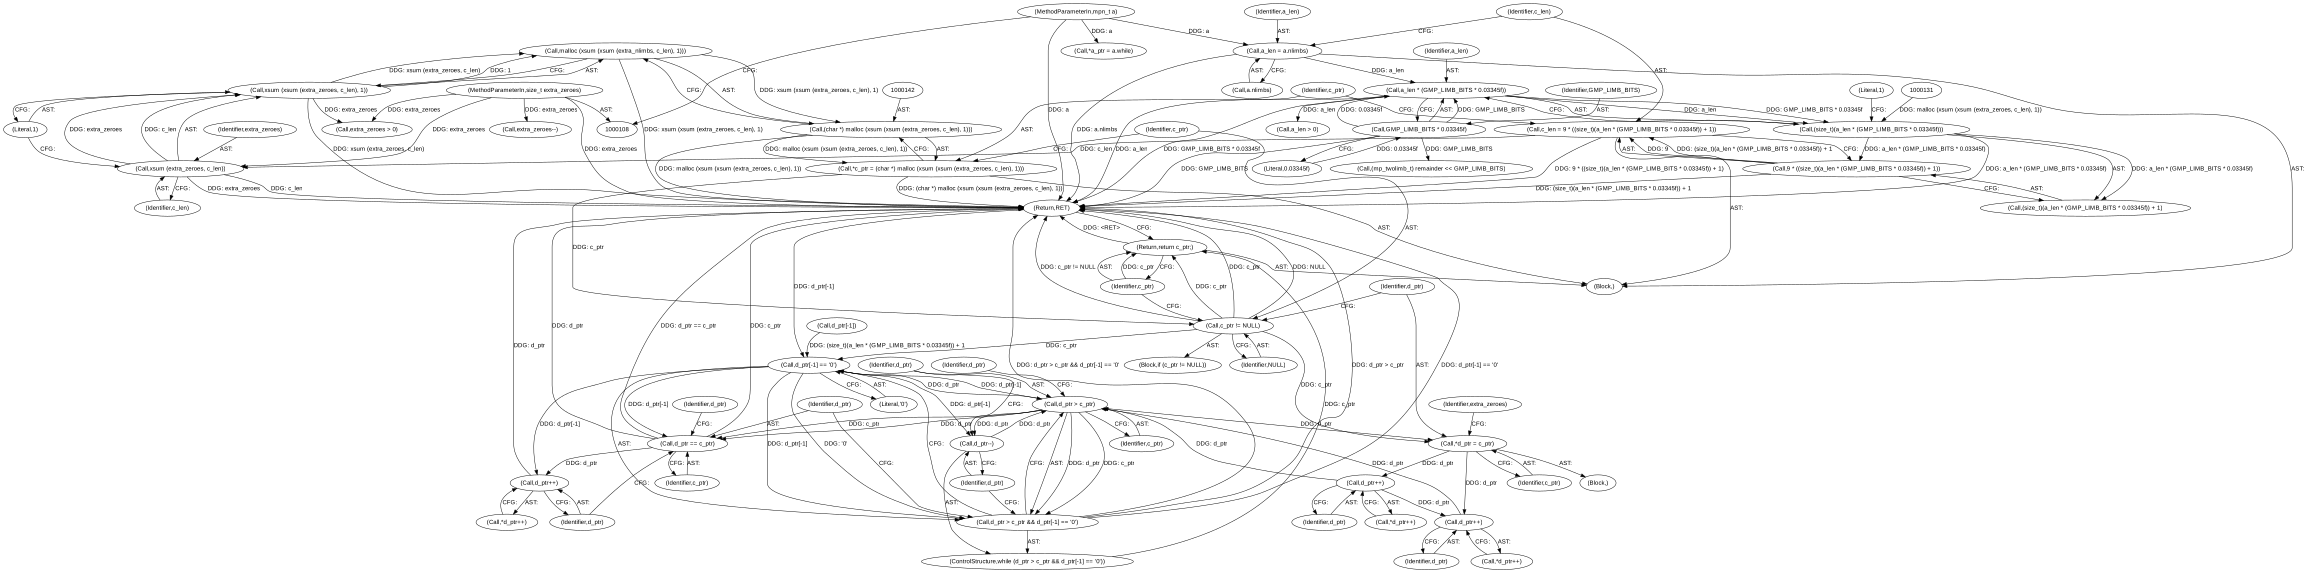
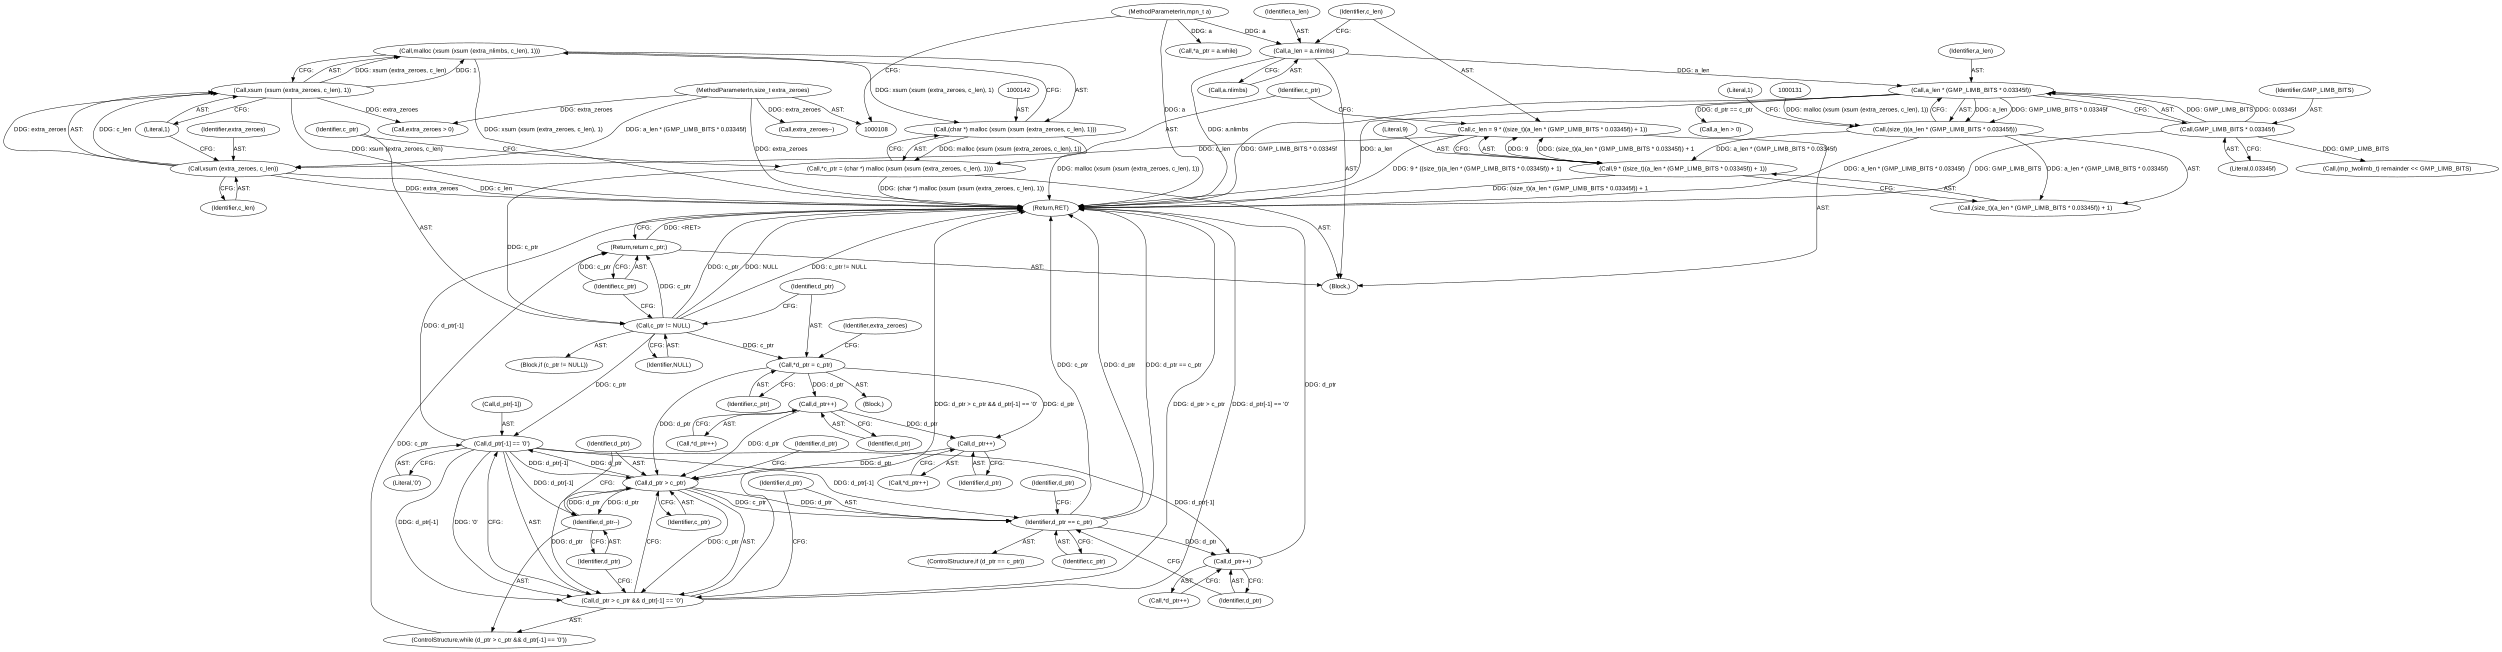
edge "(Call,a_len * (GMP_LIMB_BITS * 0.03345f))" -> "(Call,a_len > 0)": label "DDG: a_len" -> "DDG: d_ptr == c_ptr"
edge "(MethodParameterIn,size_t extra_zeroes)" -> "(Call,xsum (extra_zeroes, c_len))": label "DDG: extra_zeroes" -> "DDG: a_len * (GMP_LIMB_BITS * 0.03345f)"
node "(Literal,9)": added
edge "(Literal,0.03345f)" -> "(Call,GMP_LIMB_BITS * 0.03345f)": label "DDG: 0.03345f" -> "AST: "
edge "(Return,RET)" -> "(Call,d_ptr[-1] == '0')": reversed
edge "(Call,d_ptr[-1])" -> "(Call,d_ptr[-1] == '0')": label "DDG: (size_t)(a_len * (GMP_LIMB_BITS * 0.03345f)) + 1" -> "AST: "
edge "(Call,d_ptr > c_ptr)" -> "(Call,*d_ptr = c_ptr)": reversed
node "(Call,d_ptr == c_ptr)": label "(Call,d_ptr == c_ptr)" -> "(Identifier,d_ptr == c_ptr)"
node "(Call,d_ptr--)": label "(Call,d_ptr--)" -> "(Identifier,d_ptr--)"
node "(ControlStructure,if (d_ptr == c_ptr))": added
